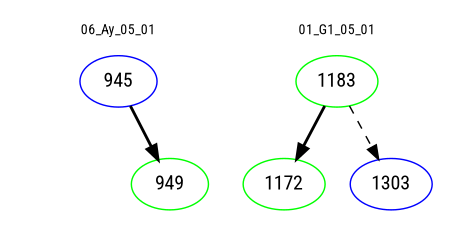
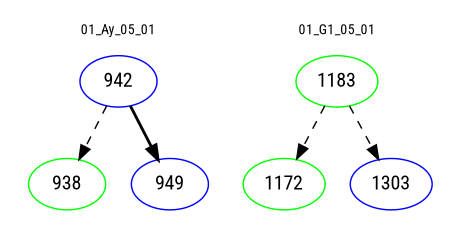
cluster "06_Ay_05_01": label "06_Ay_05_01" -> "01_Ay_05_01"
node "945": label "945" -> "942"
edge "1183" -> "1172": style bold -> dashed
node "938": added
node "949": color green -> blue
